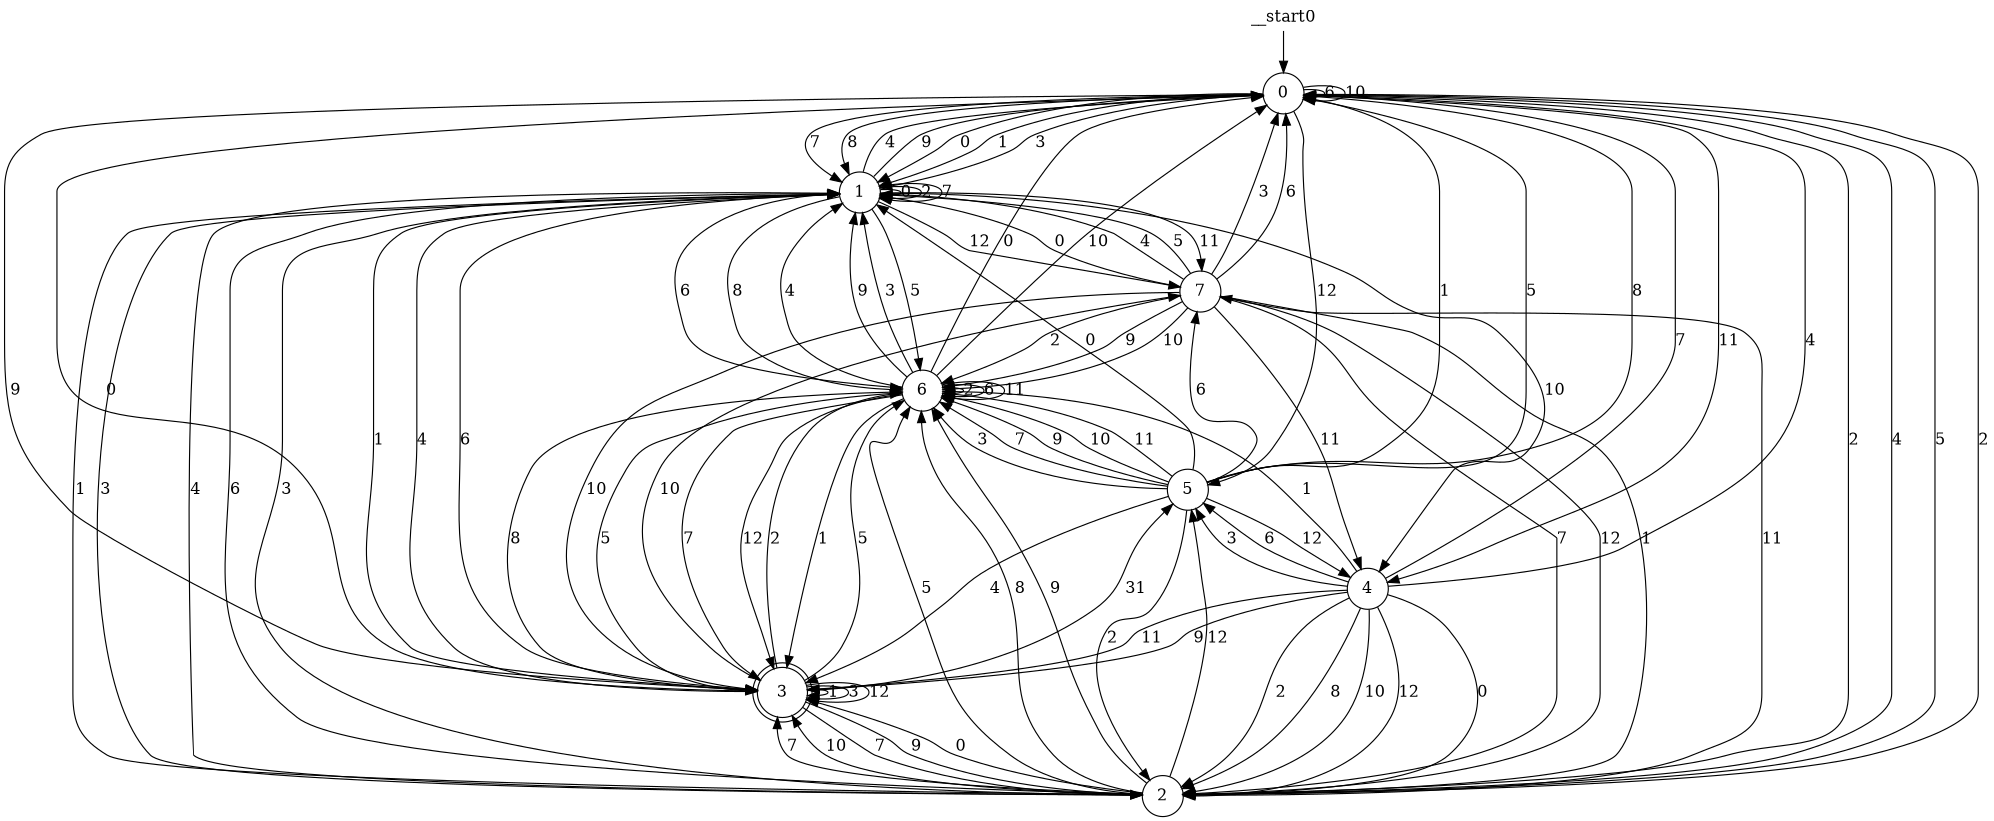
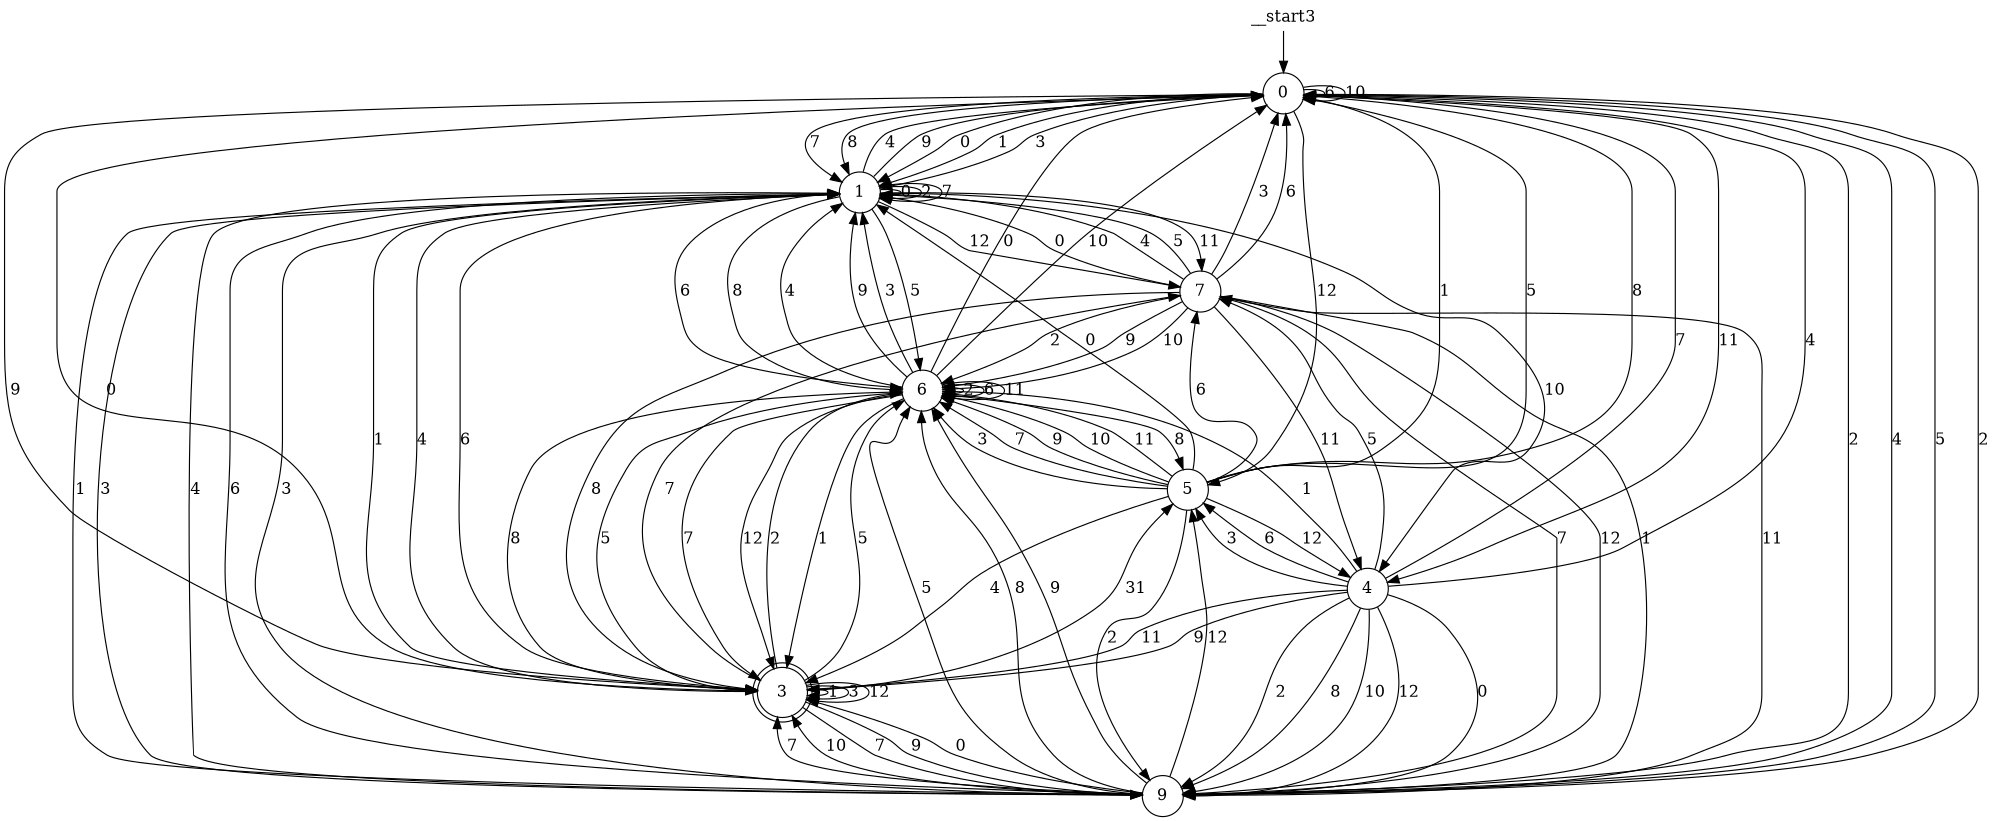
node "__start0": label "__start0" -> "__start3"
edge "6" -> "5": added, label "8"
edge "4" -> "7": added, label "5"
edge "7" -> "3": label "10" -> "8"
edge "3" -> "7": label "10" -> "7"
node "2": label "2" -> "9"
